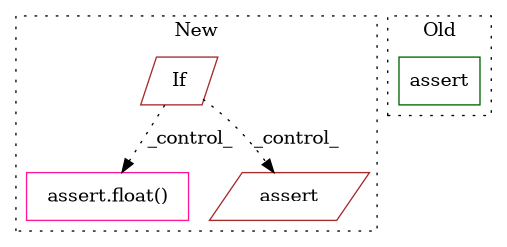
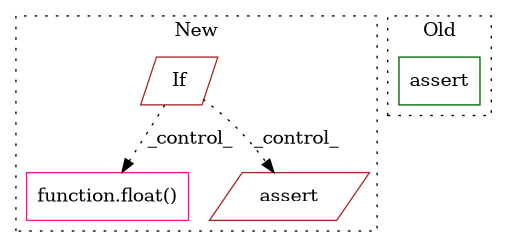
node "assert.float()": label "assert.float()" -> "function.float()"
